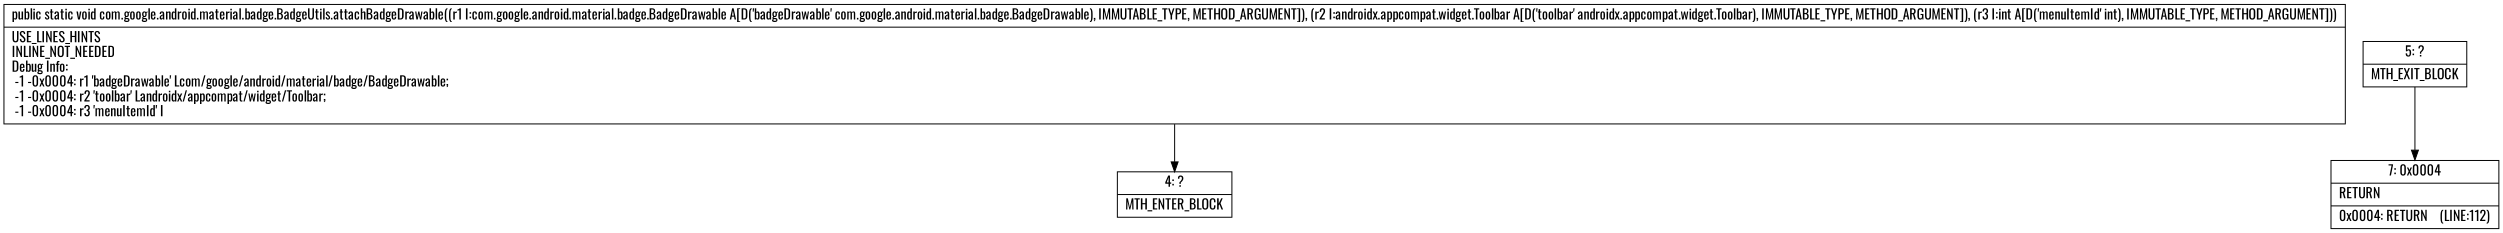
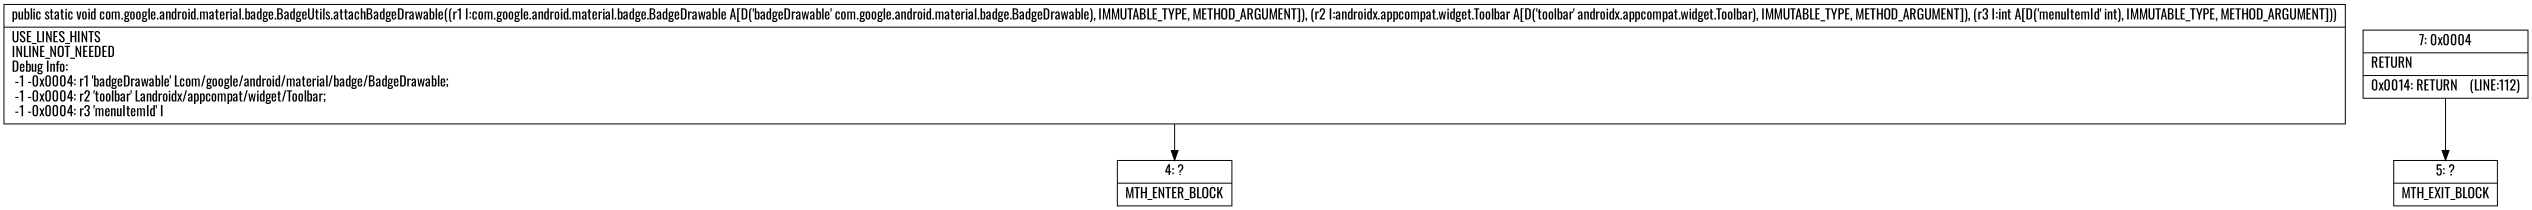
edge "5: ?" -> "7: 0x0004": reversed
node "7: 0x0004": text "0x0004: RETURN    (LINE:112)" -> "0x0014: RETURN    (LINE:112)"
